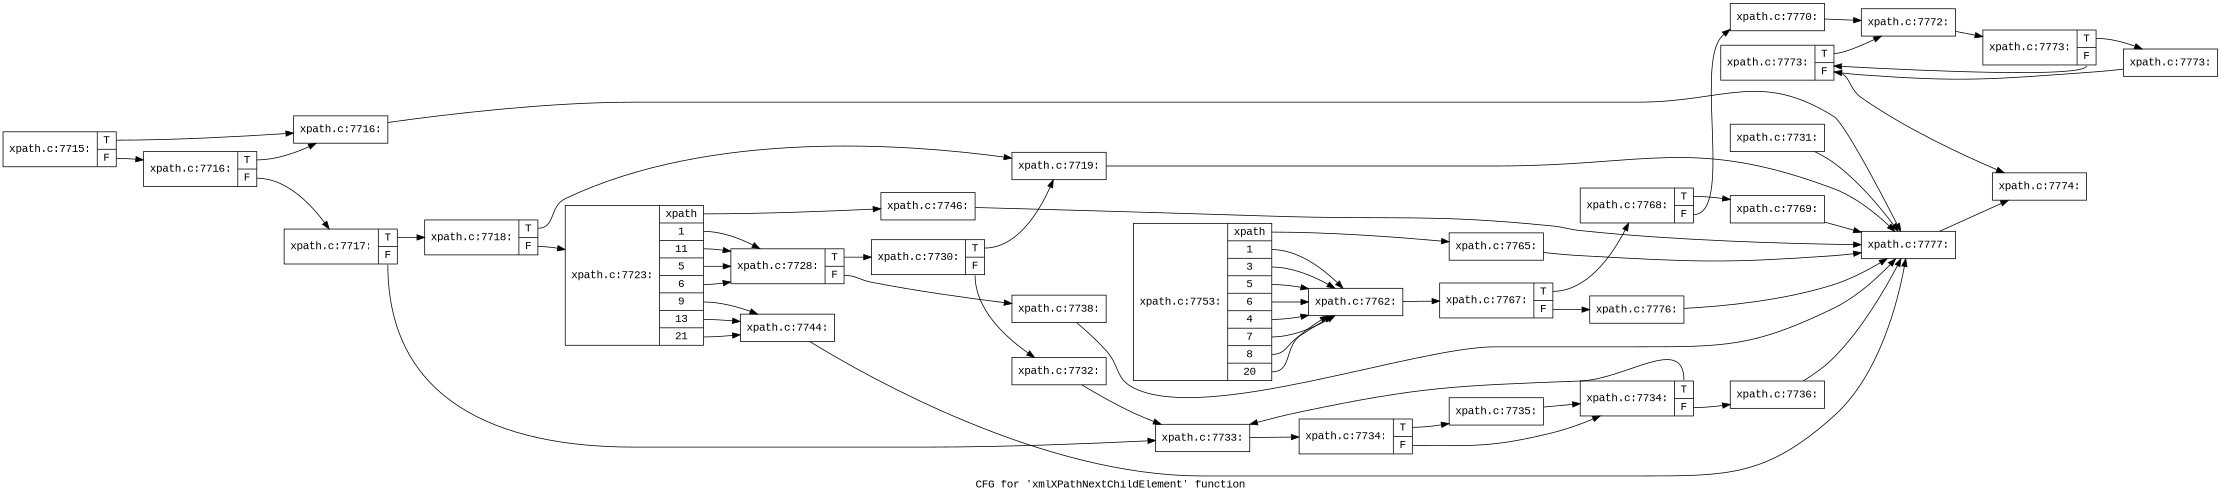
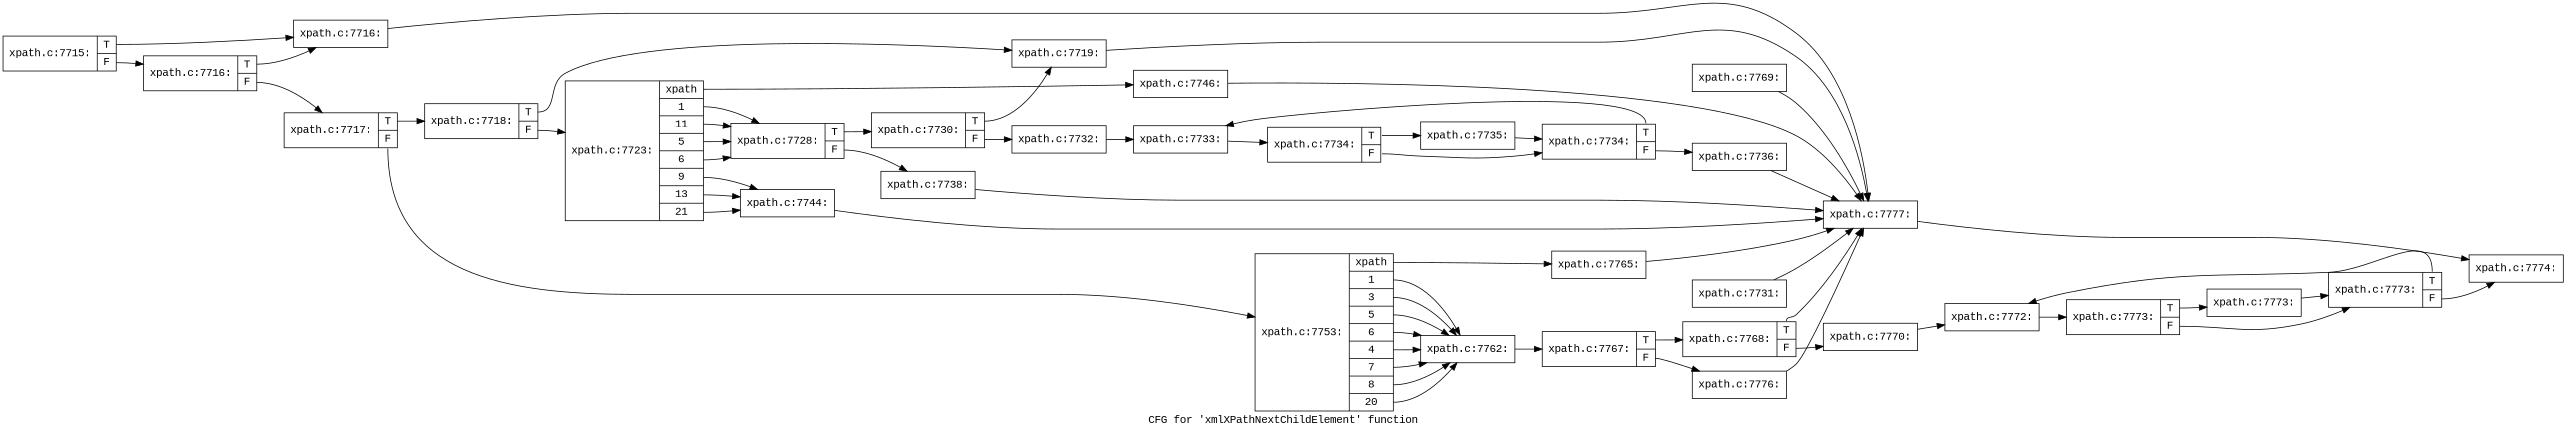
edge "xpath.c:7768:" -> "xpath.c:7769:": now "xpath.c:7768:" -> "xpath.c:7777:"
edge "xpath.c:7717:" -> "xpath.c:7733:": now "xpath.c:7717:" -> "xpath.c:7753:"
